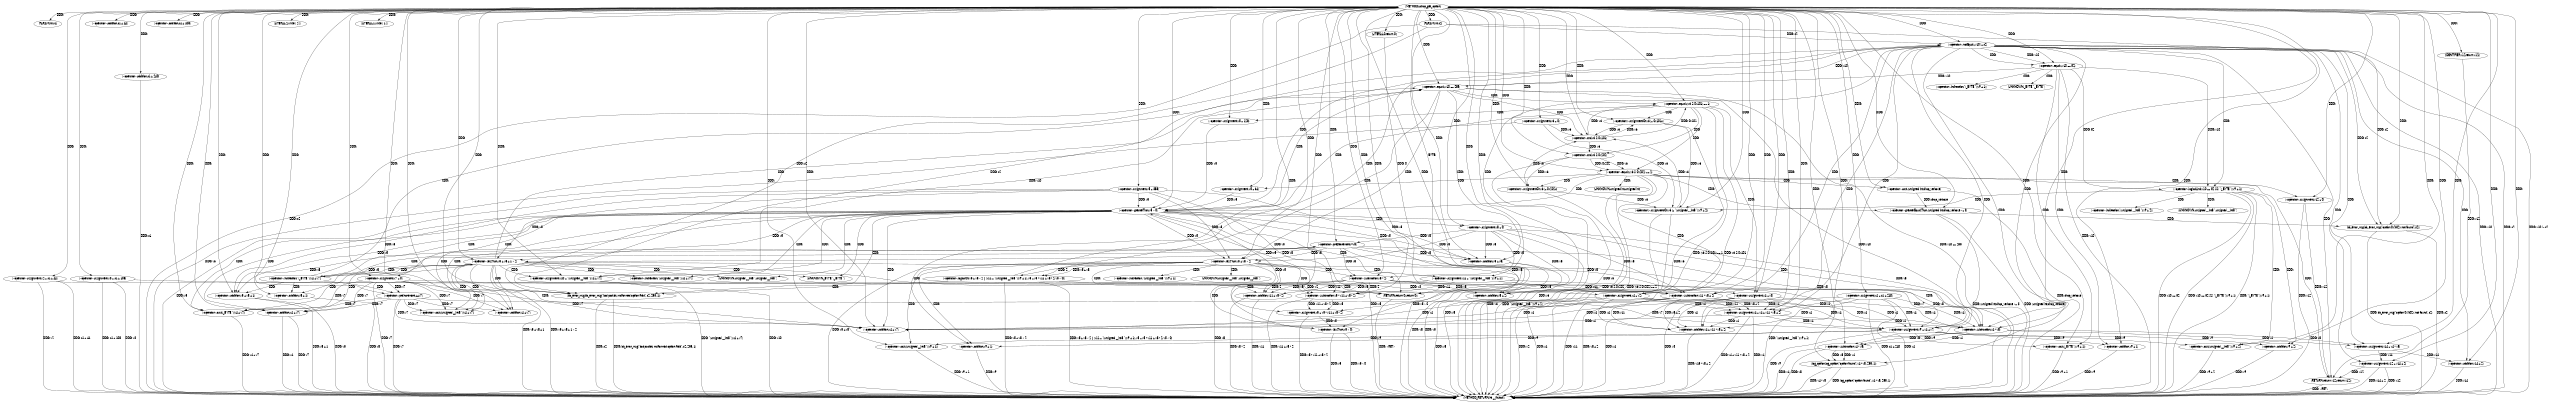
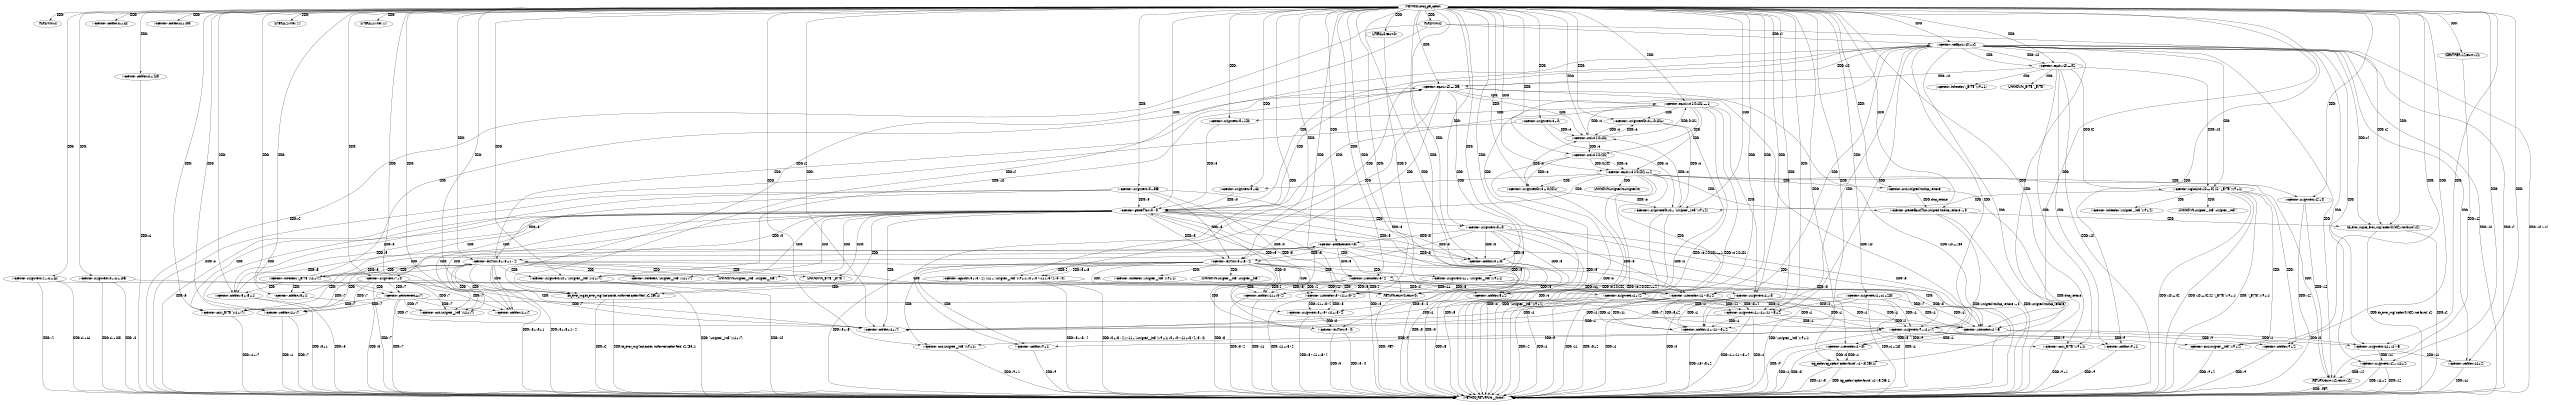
edge "(METHOD,udhcp_get_option)" -> "(RETURN,return 0;,return 0;)": label "BYTE: " -> "DDG: "
